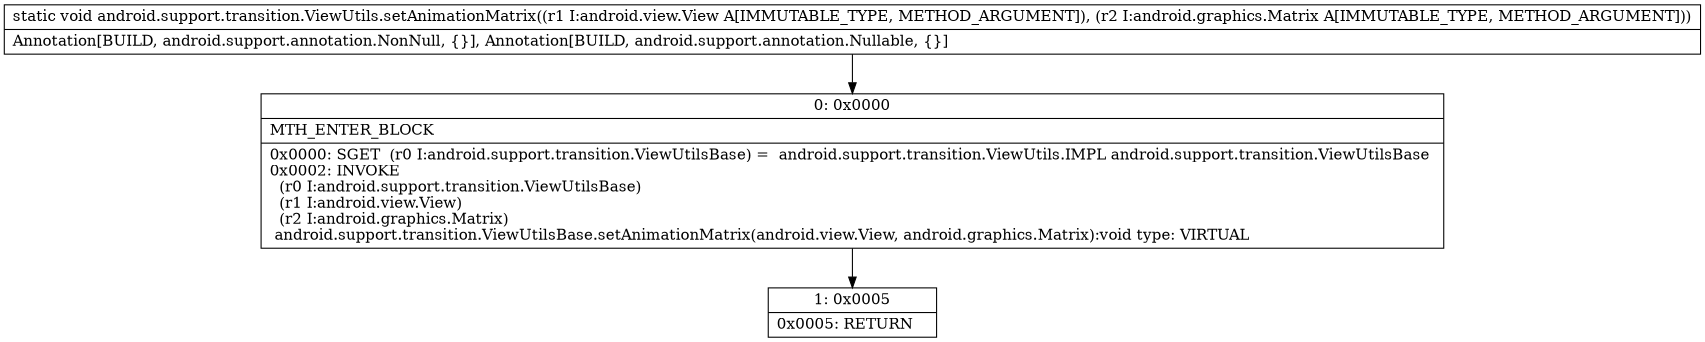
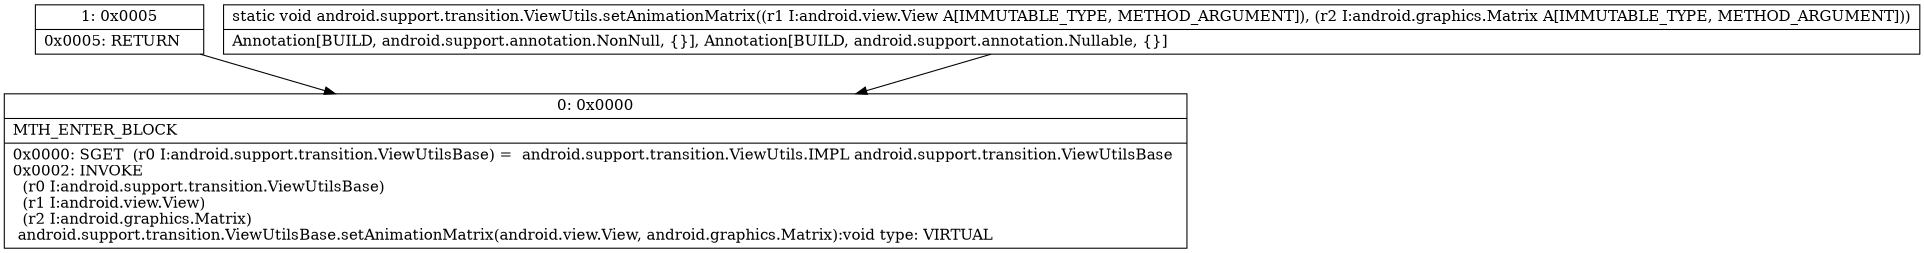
edge "0: 0x0000" -> "1: 0x0005": reversed
